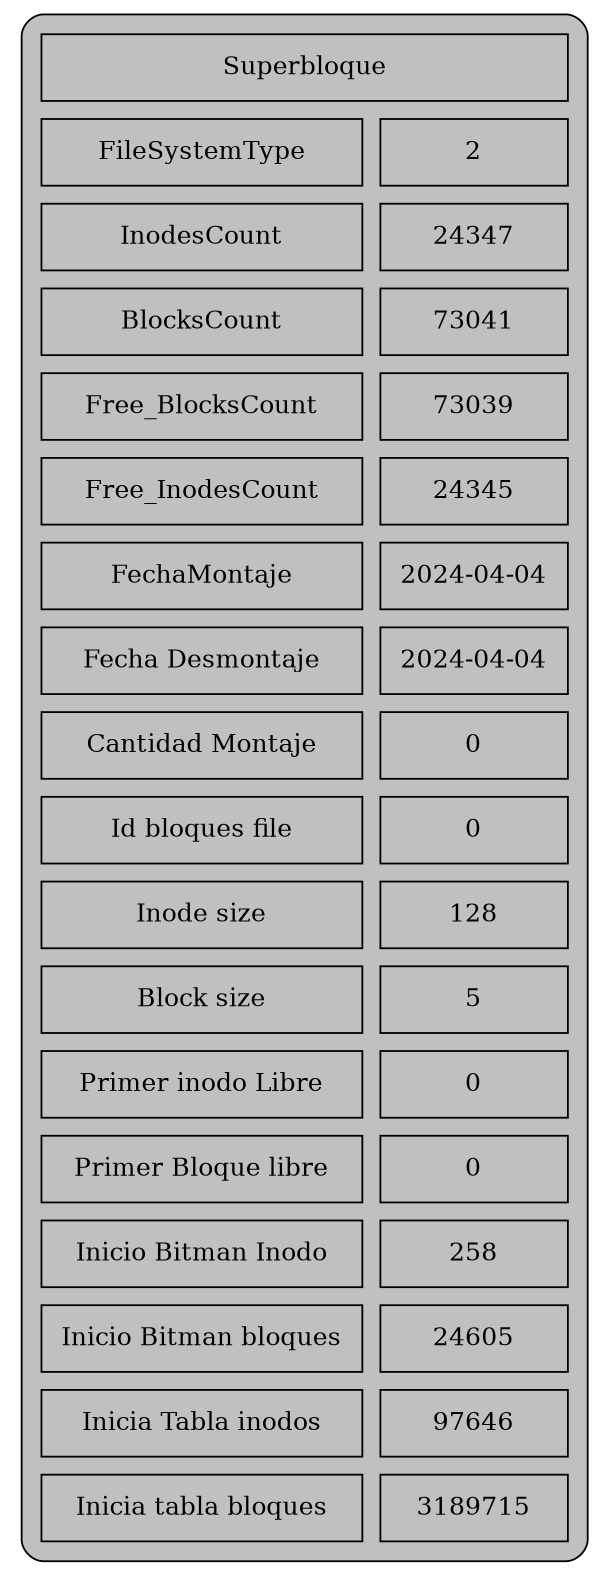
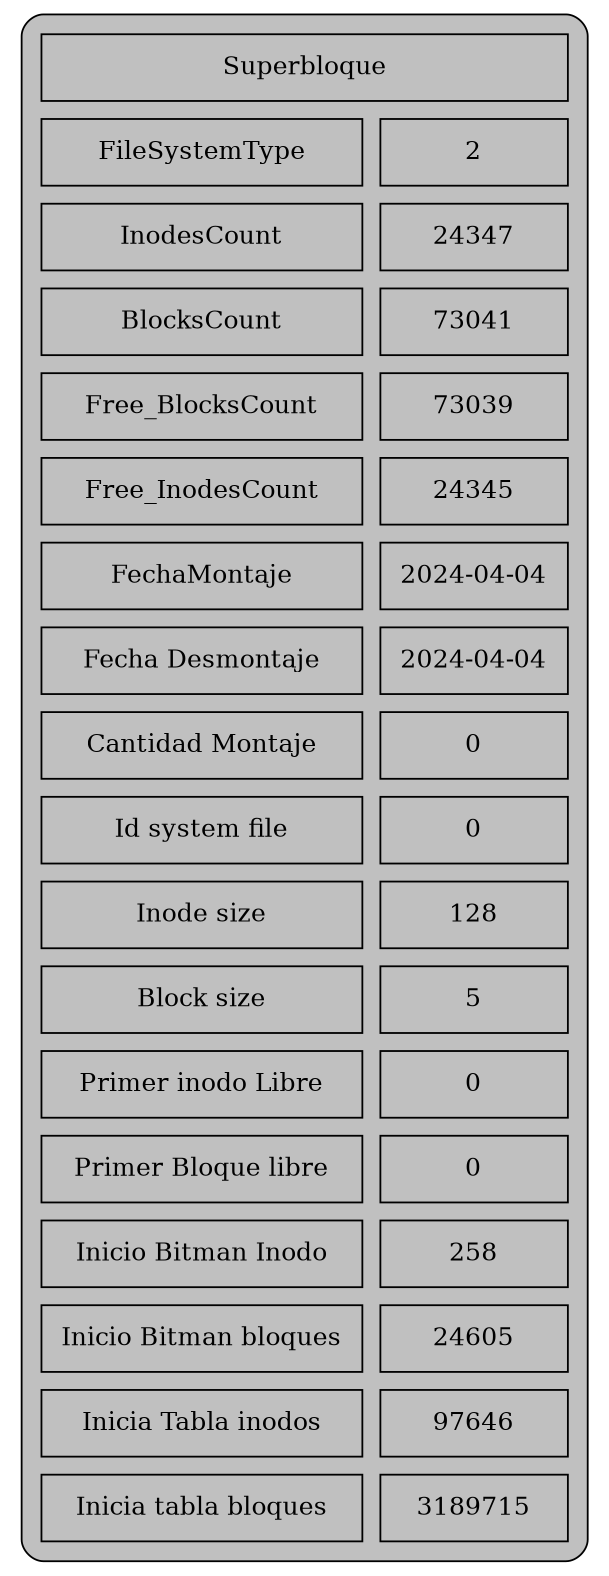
node "Superbloque": text "Id bloques file" -> "Id system file"
